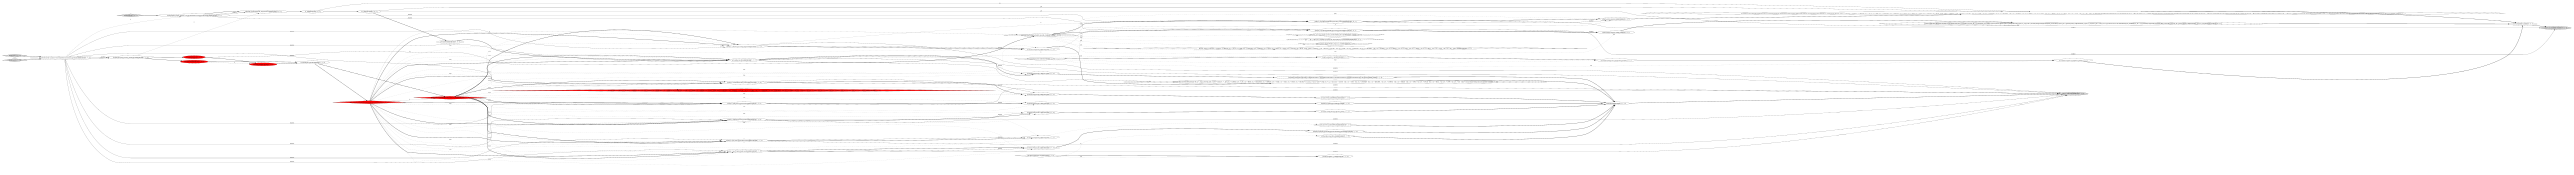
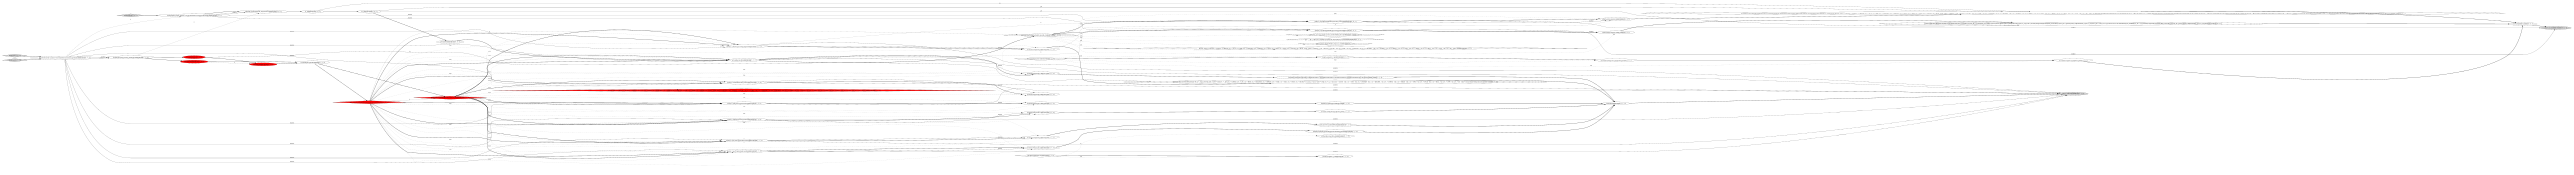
node "{setState(178)match(BREAK)}@@@43@@@['1', '1', '0']": removed
edge "enterOuterAlt(_localctx,3)@@@35@@@['1', '1', '0']" -> "{setState(177)match(CONTINUE)}@@@36@@@['1', '1', '0']": style dotted -> bold
edge "_errHandler.recover(this,re)@@@84@@@['1', '1', '0']" -> "{exitRule()}@@@86@@@['1', '1', '0']": removed
